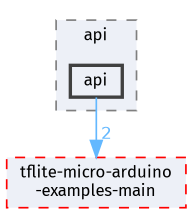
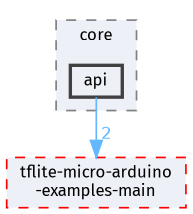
cluster "api": label "api" -> "core"
